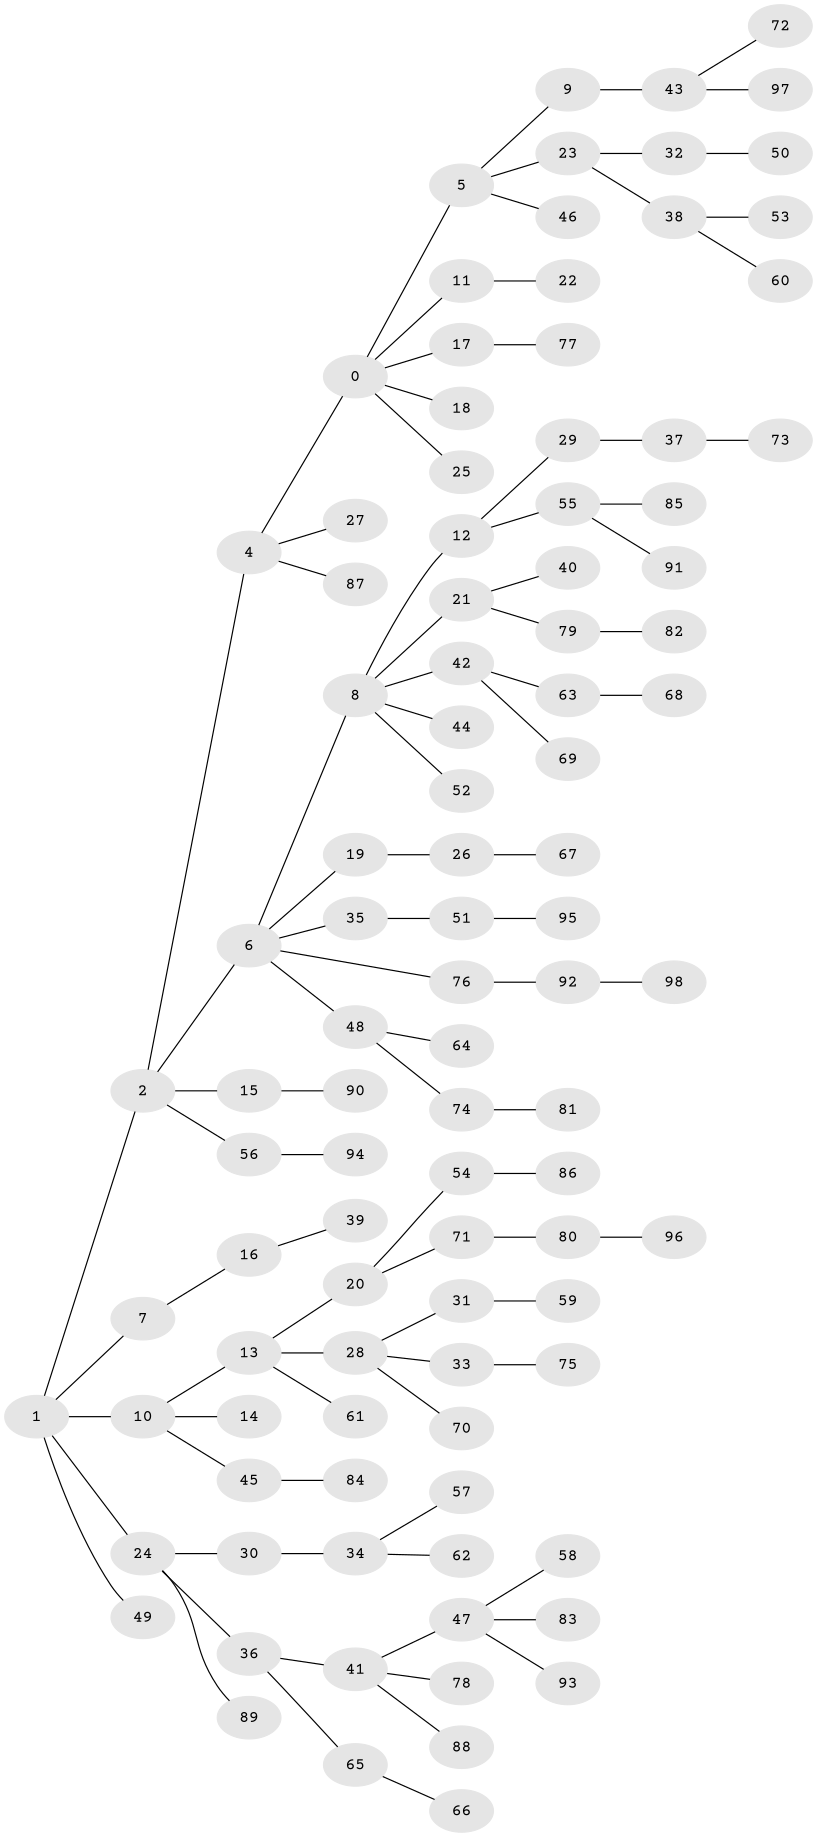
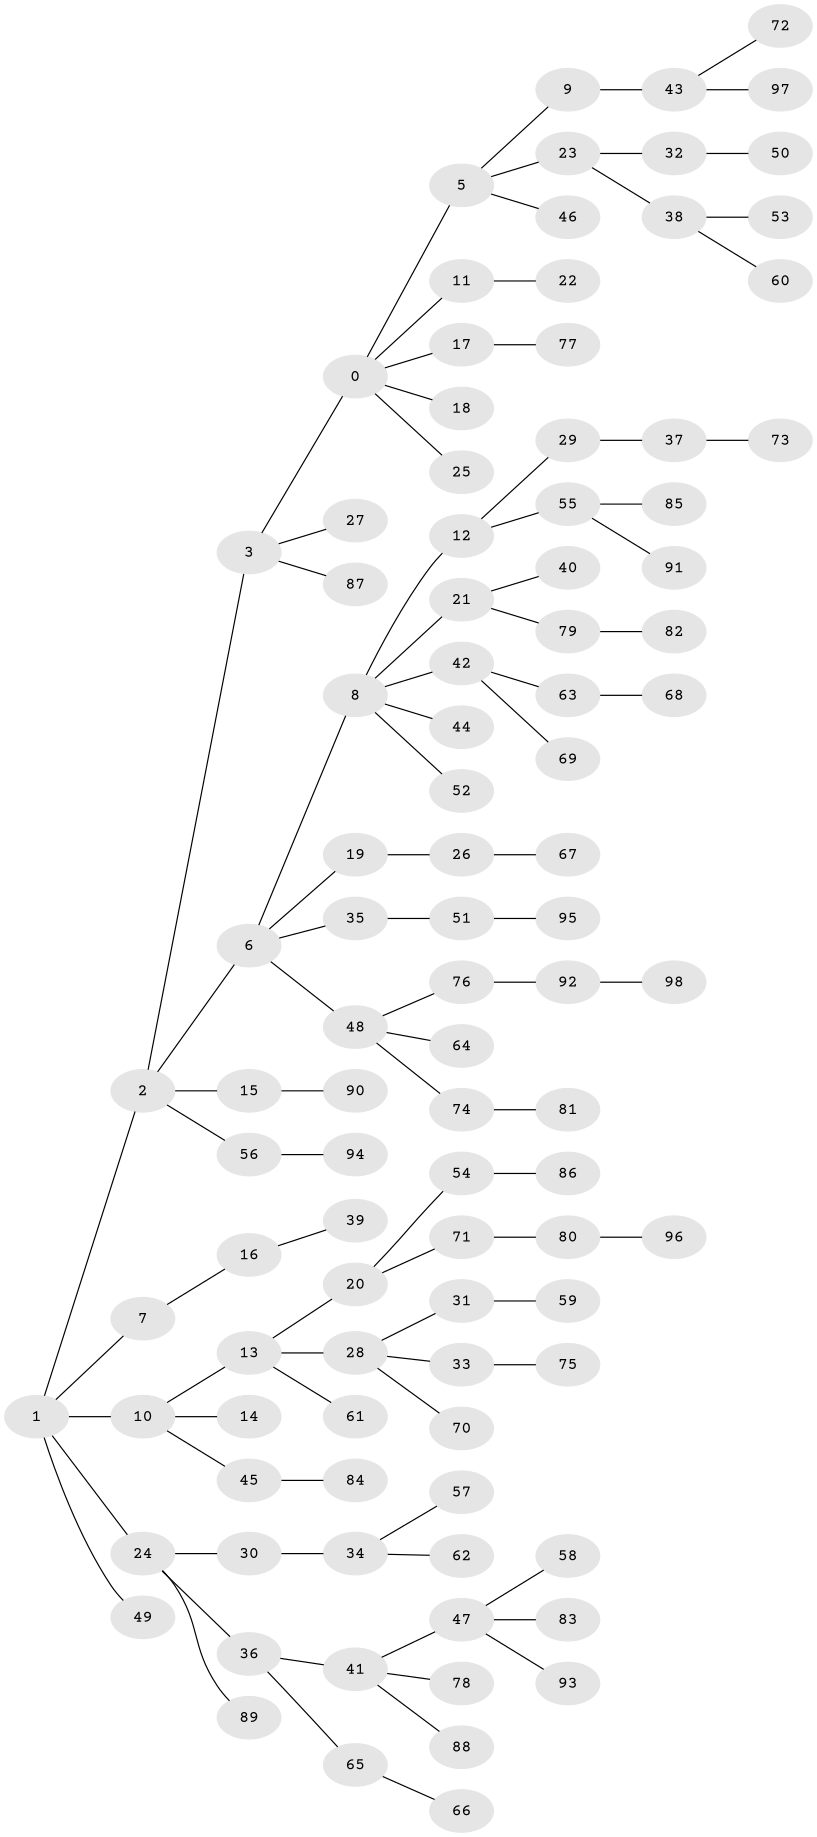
node "4": label "4" -> "3"
edge "6" -- "76": now "48" -- "76"
